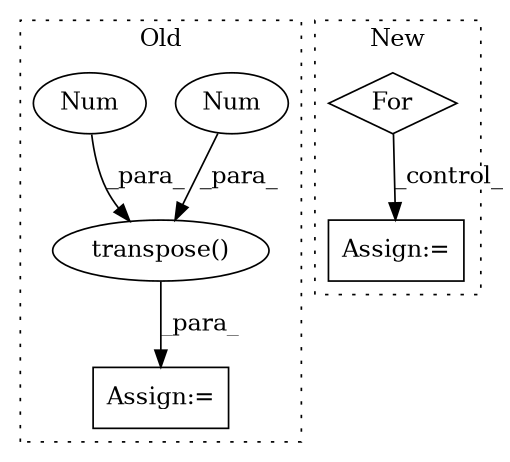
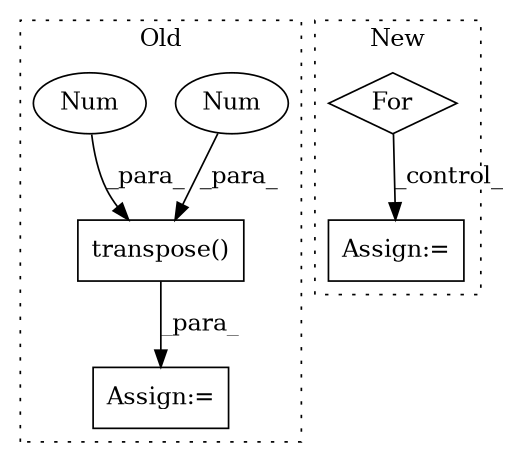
node "transpose()": shape ellipse -> box
